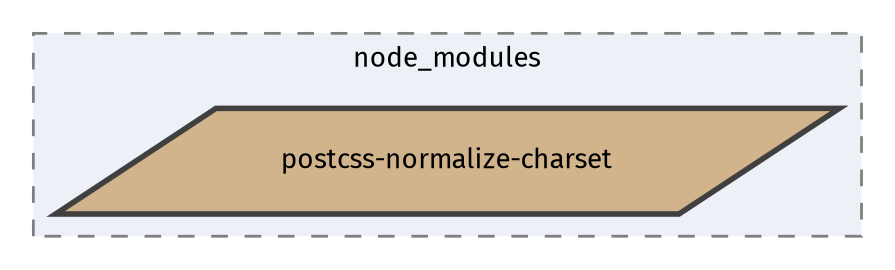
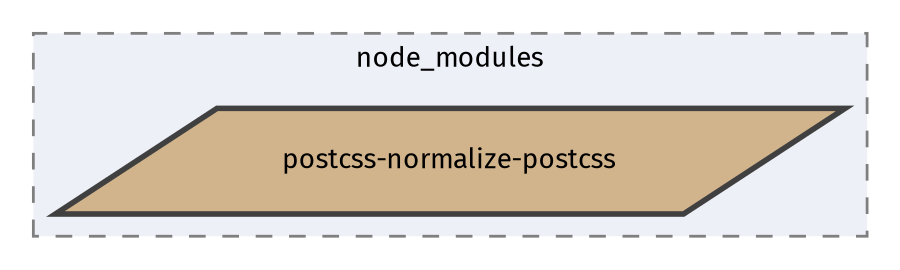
node "postcss-normalize-charset": label "postcss-normalize-charset" -> "postcss-normalize-postcss"
